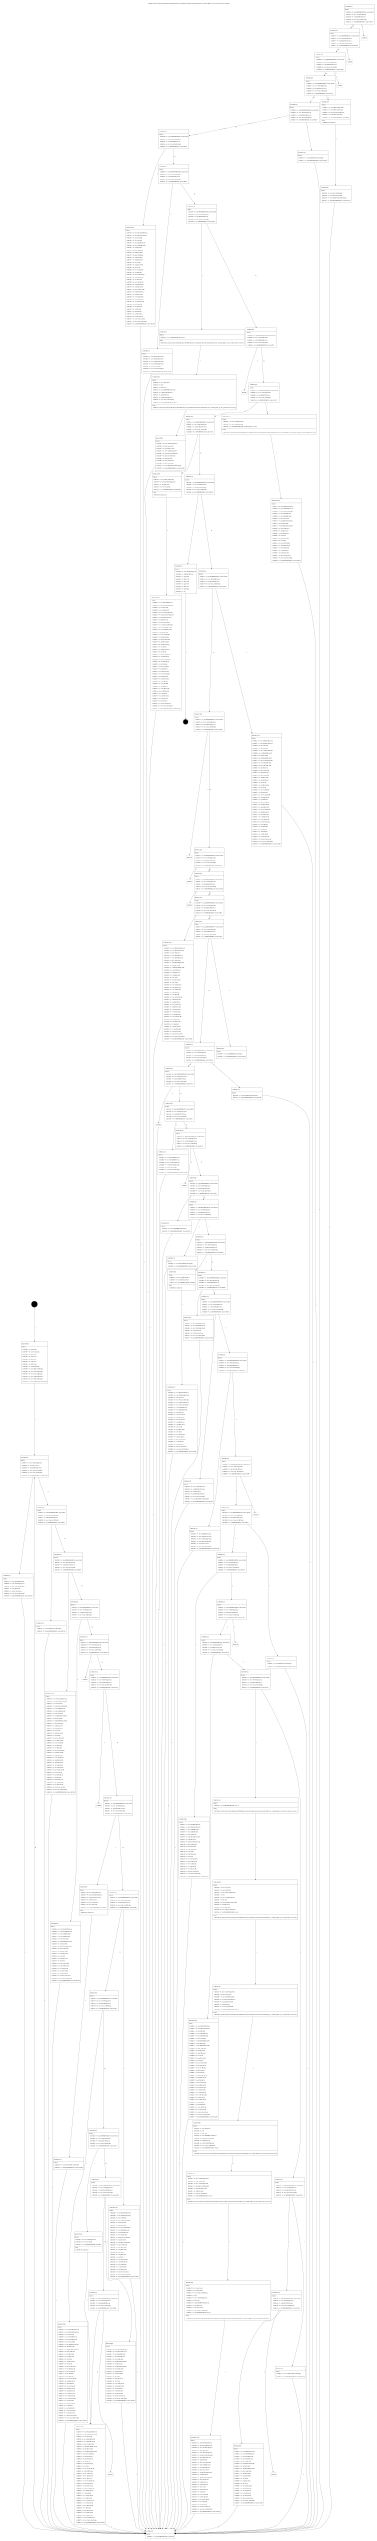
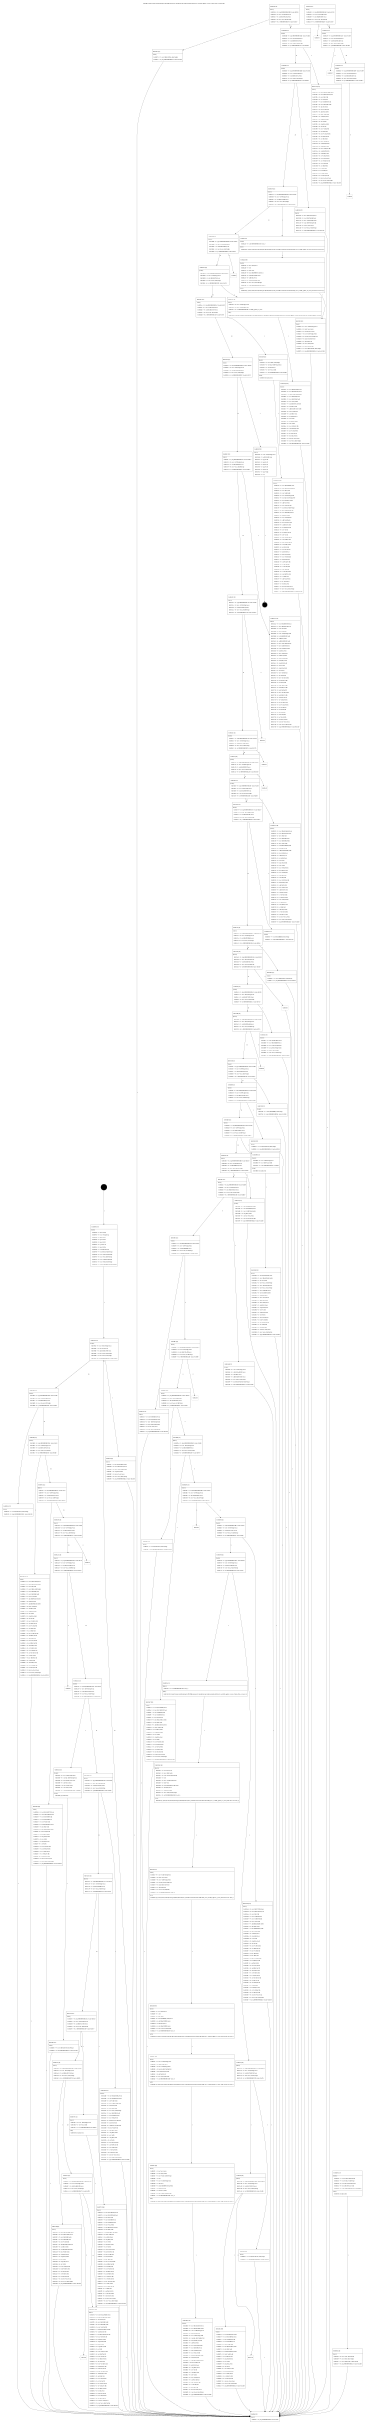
node "0x401b1b [25]": removed
